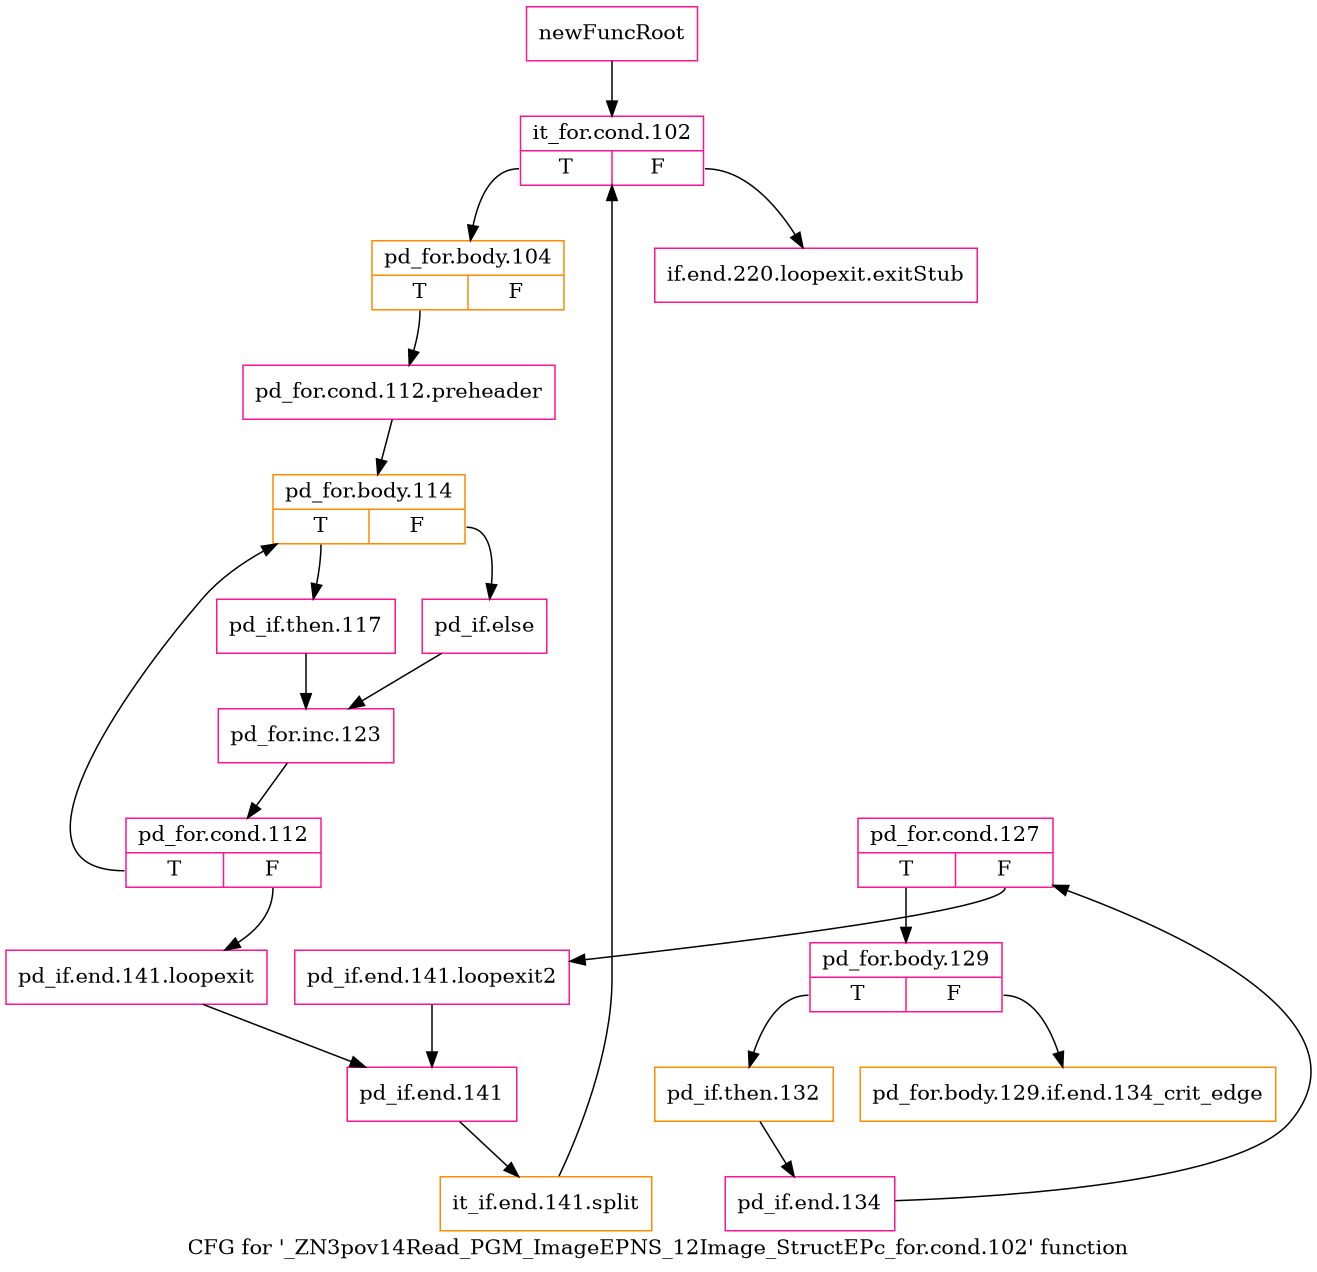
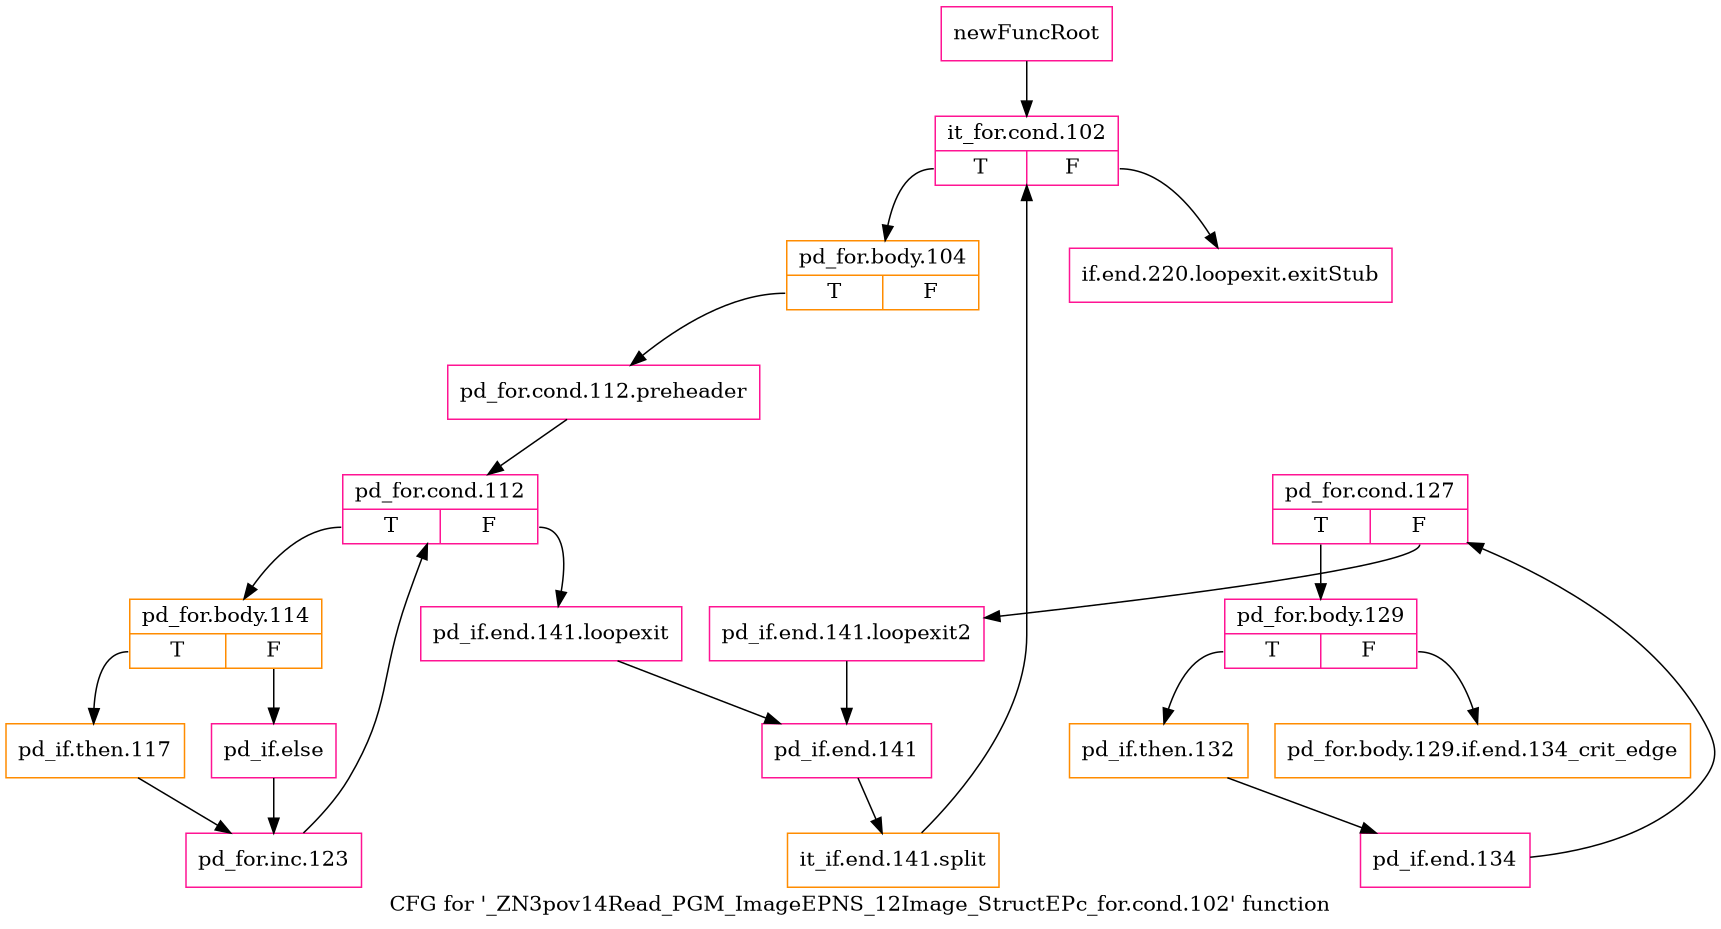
edge "pd_for.cond.112.preheader" -> "pd_for.body.114": now "pd_for.cond.112.preheader" -> "pd_for.cond.112"
node "pd_if.then.117": color deeppink -> darkorange
